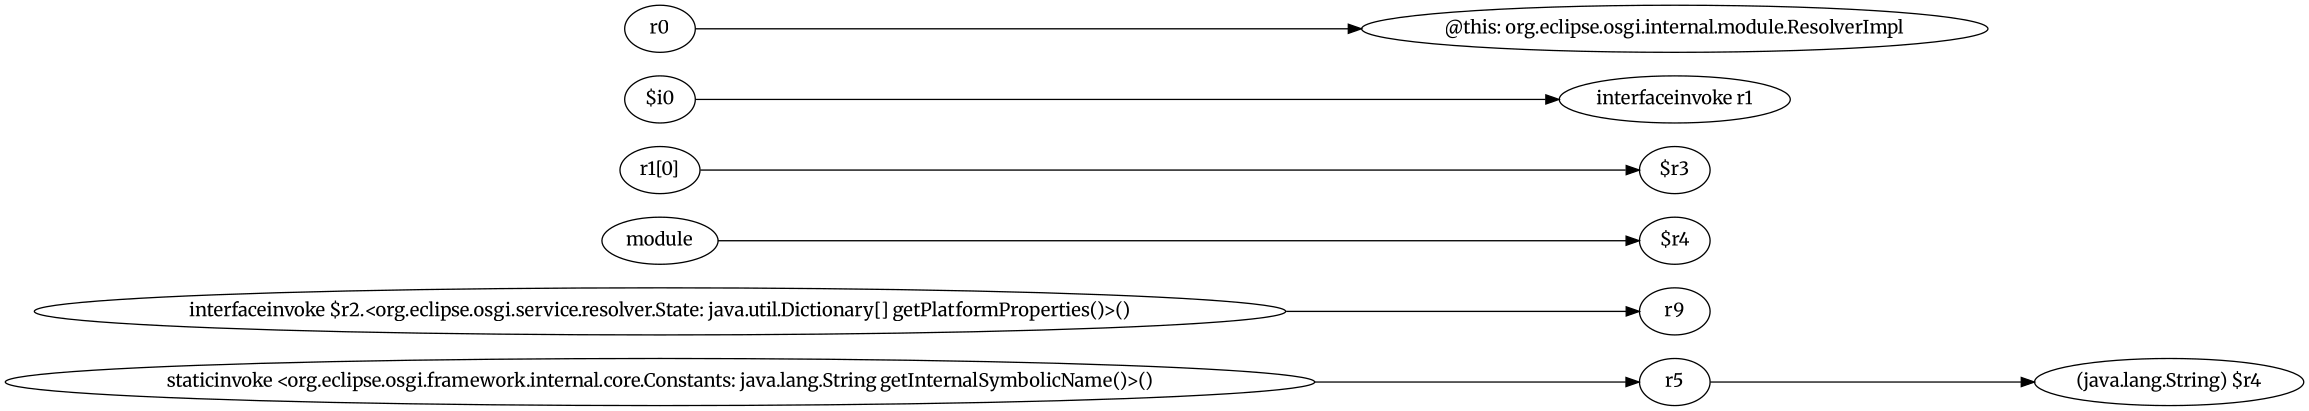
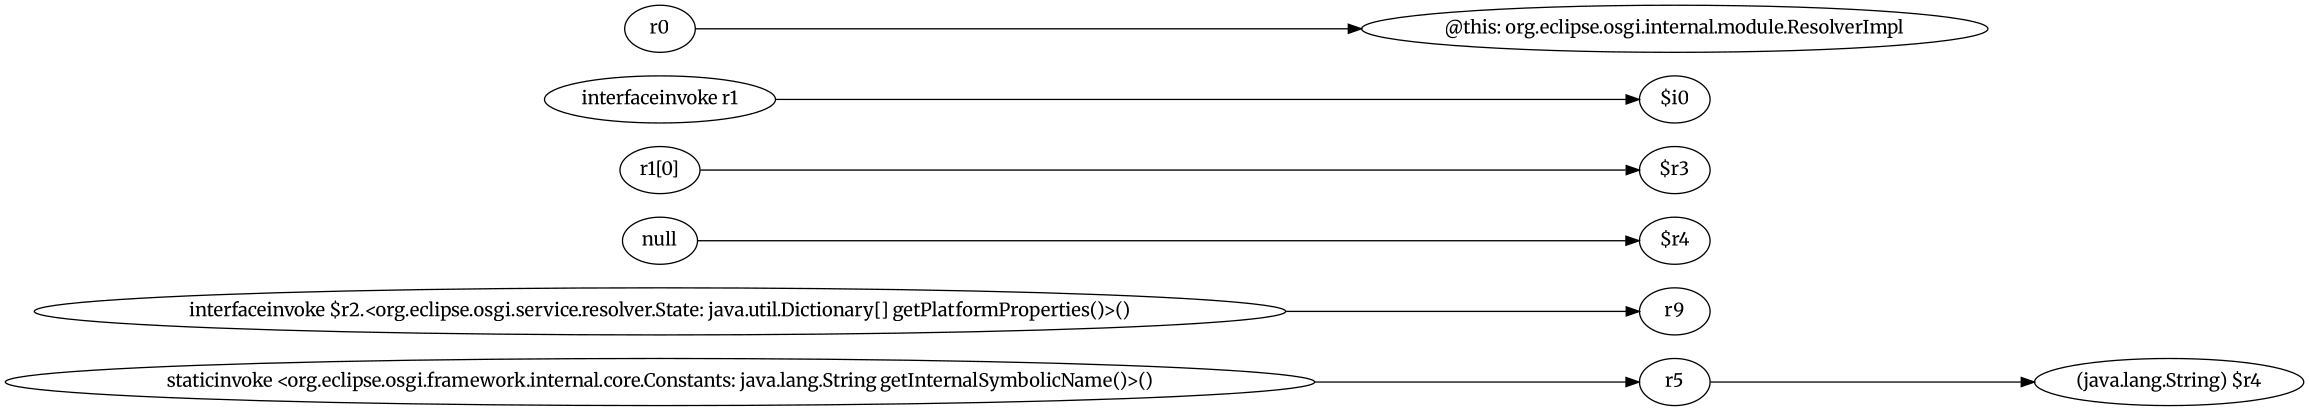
edge "$i0" -> "interfaceinvoke r1": reversed
node "module": label "module" -> "null"
